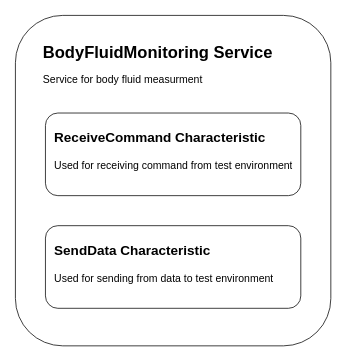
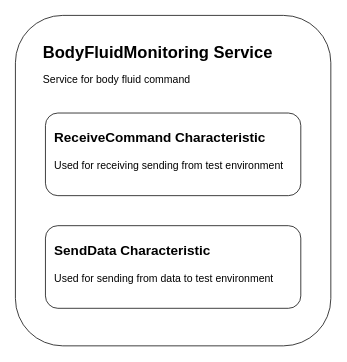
node "BodyFluidMonitoring ServiceService for body fluid measurment": label "BodyFluidMonitoring ServiceService for body fluid measurment" -> "BodyFluidMonitoring ServiceService for body fluid command"
node "ReceiveCommand CharacteristicUsed for receiving command from test environment": label "ReceiveCommand CharacteristicUsed for receiving command from test environment" -> "ReceiveCommand CharacteristicUsed for receiving sending from test environment"
